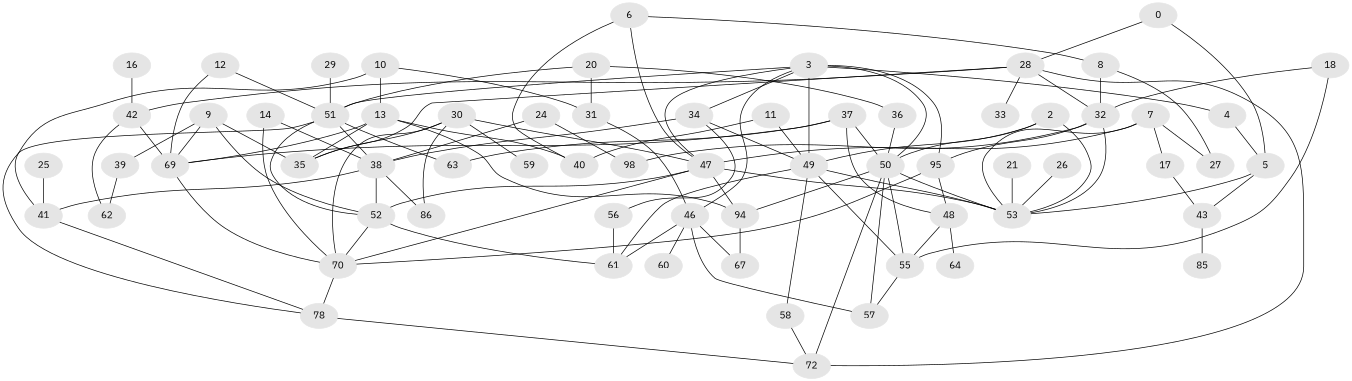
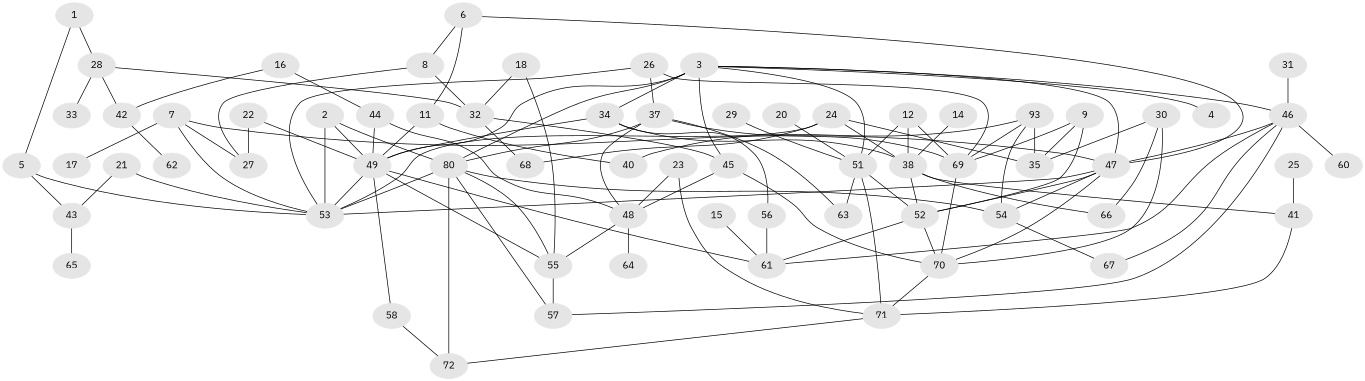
node "0": label "0" -> "1"
node "10": removed
edge "6" -- "40": now "6" -- "11"
edge "20" -- "31": removed
edge "28" -- "35": now "24" -- "35"
edge "26" -- "37": added
node "22": added
node "44": added
node "13": label "13" -> "93"
node "36": removed
edge "30" -- "47": now "46" -- "47"
edge "42" -- "69": now "26" -- "69"
edge "51" -- "38": now "12" -- "38"
edge "4" -- "5": removed
node "39": removed
node "59": removed
node "98": label "98" -> "68"
node "23": added
node "50": label "50" -> "80"
node "95": label "95" -> "45"
edge "32" -- "53": now "24" -- "53"
edge "17" -- "43": now "21" -- "43"
edge "14" -- "70": removed
node "86": label "86" -> "66"
node "15": added
node "94": label "94" -> "54"
node "85": label "85" -> "65"
edge "28" -- "72": removed
node "78": label "78" -> "71"
